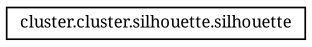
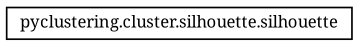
node "cluster.cluster.silhouette.silhouette": label "cluster.cluster.silhouette.silhouette" -> "pyclustering.cluster.silhouette.silhouette"
